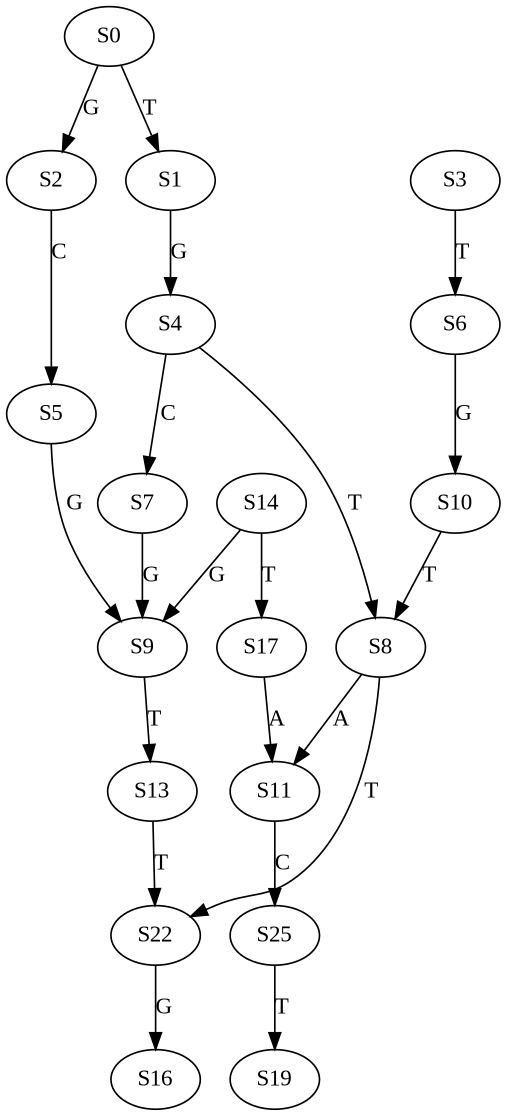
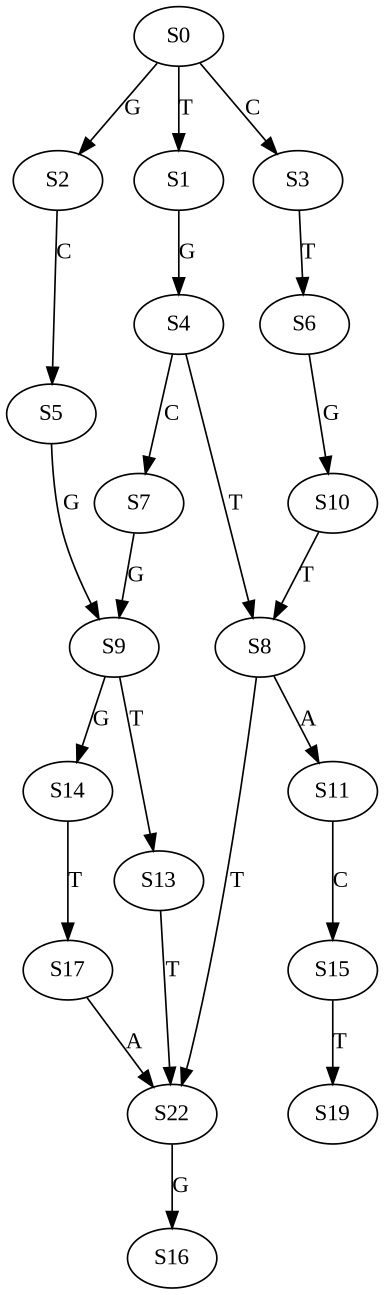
edge "S0" -> "S3": added, label "C"
edge "S14" -> "S9": reversed
edge "S17" -> "S11": now "S17" -> "S22"
node "S25": label "S25" -> "S15"
